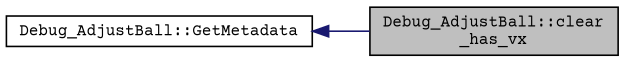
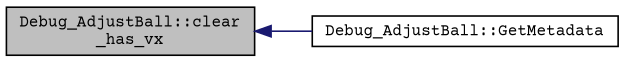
edge "Debug_AdjustBall::clear _has_vx" -> "Debug_AdjustBall::GetMetadata": reversed
